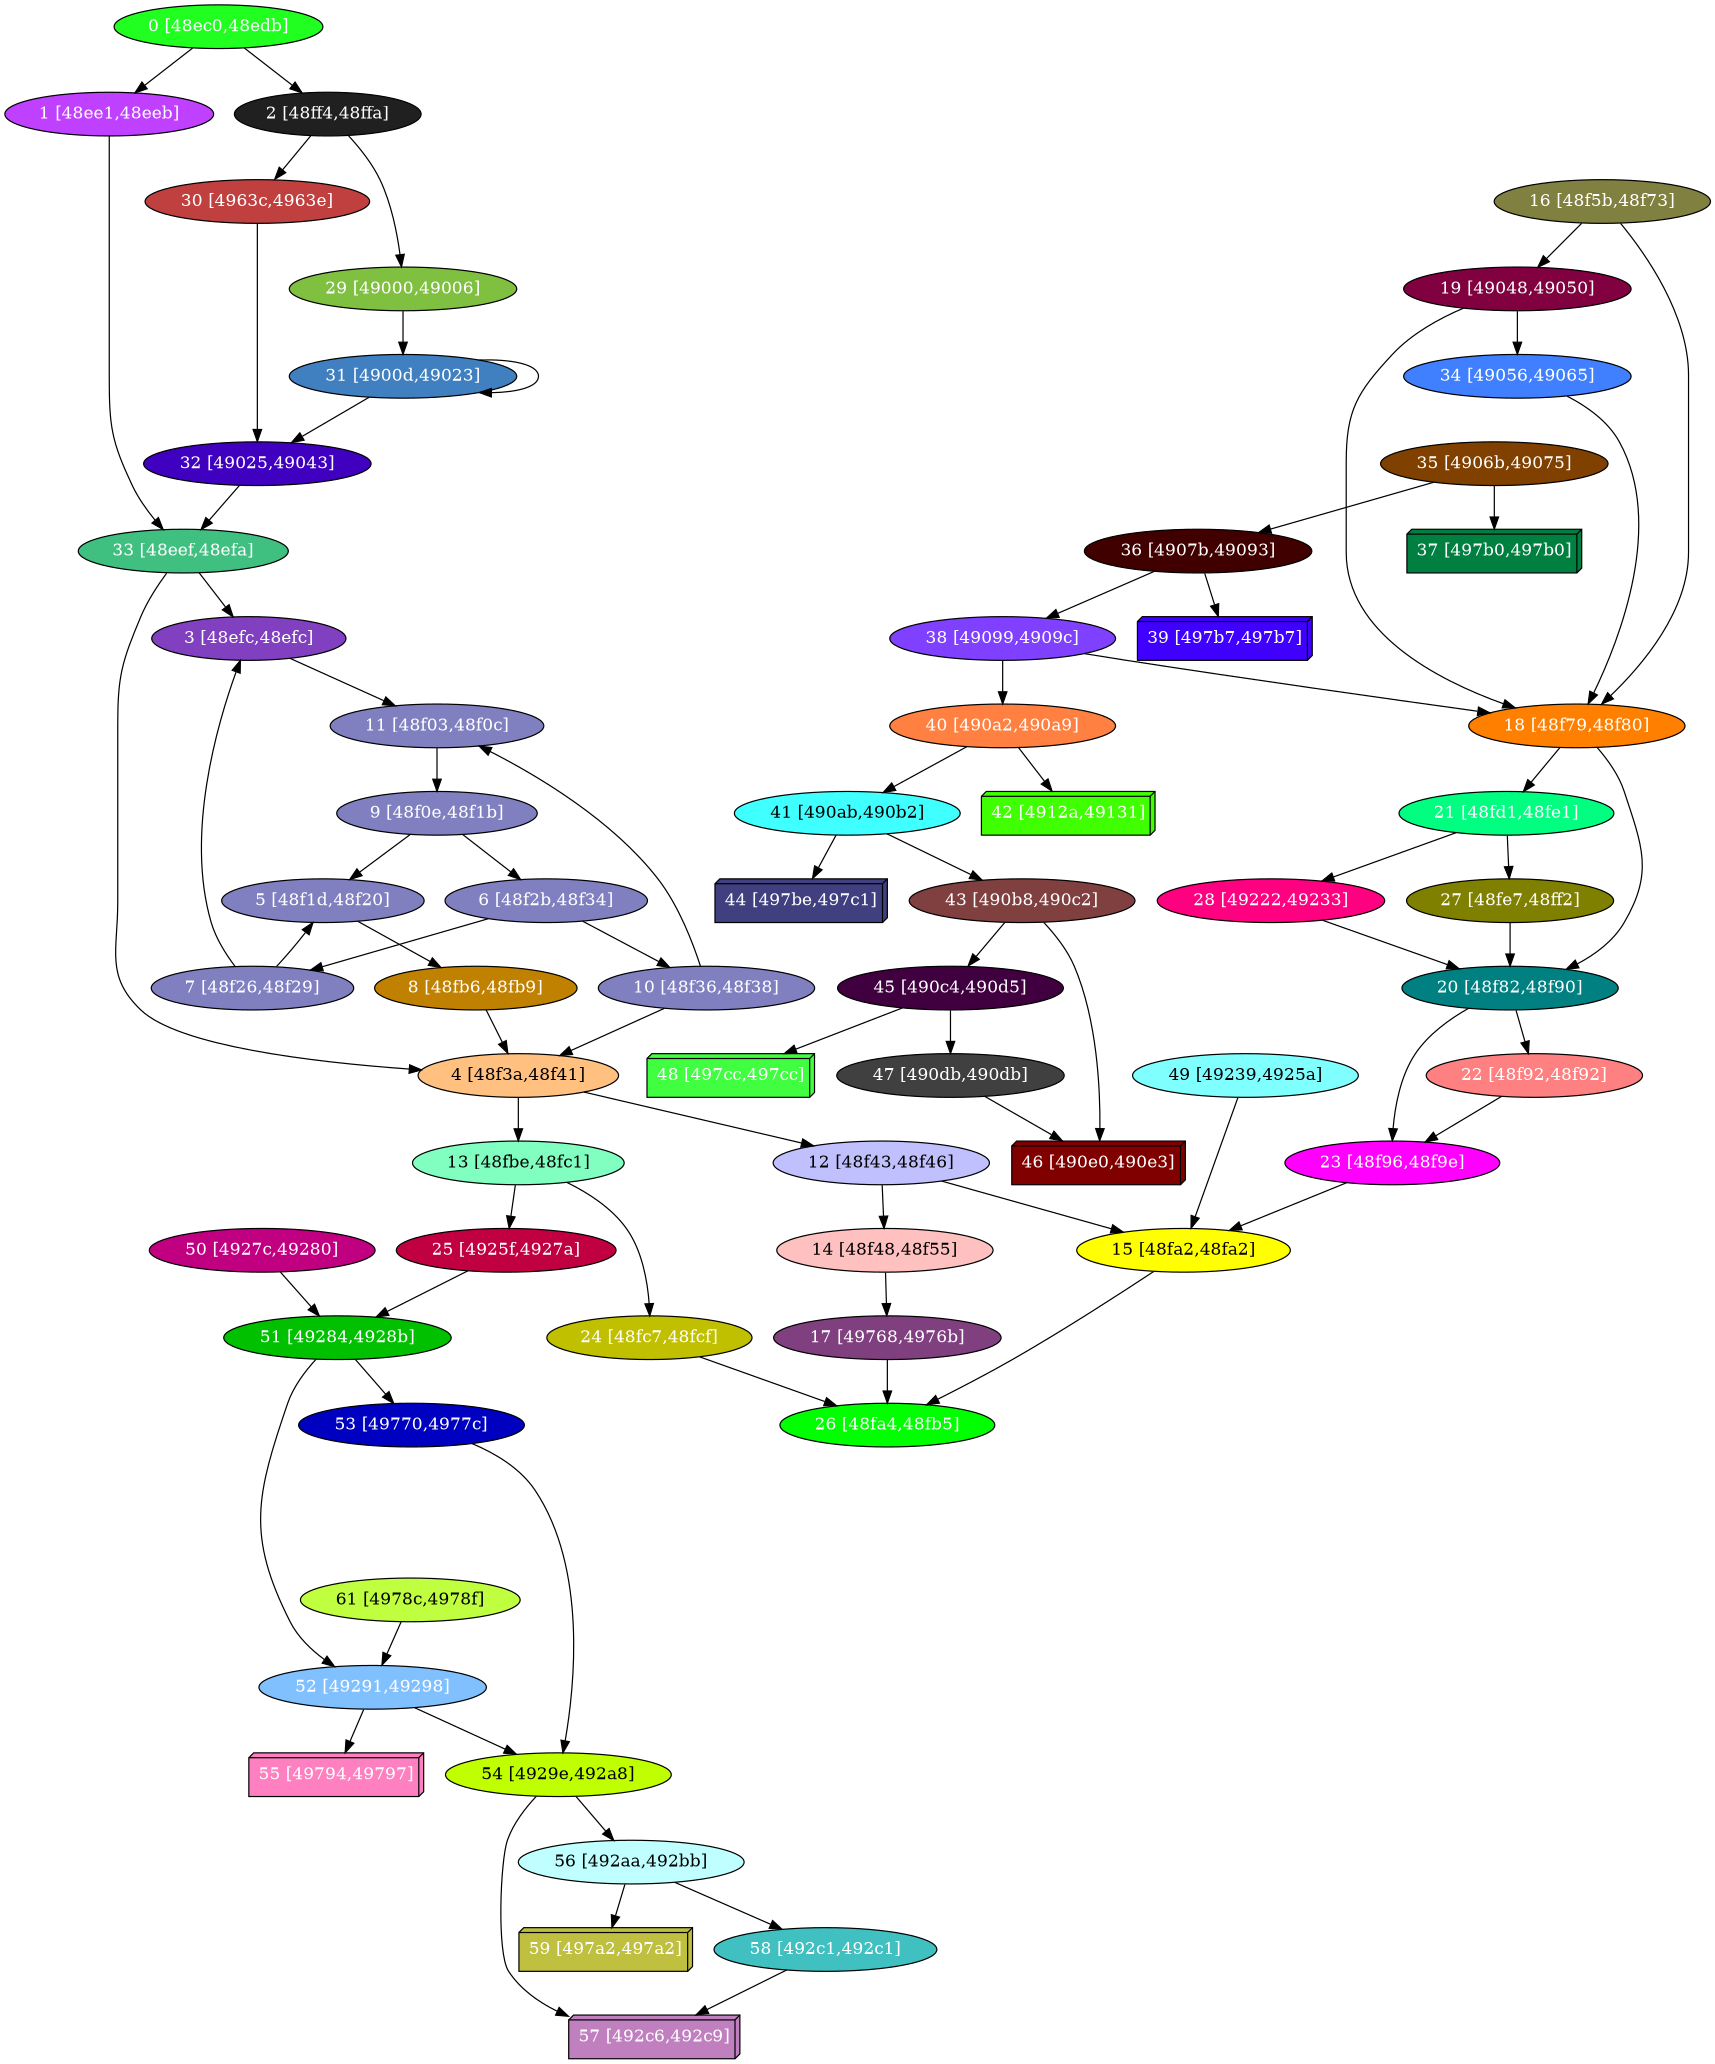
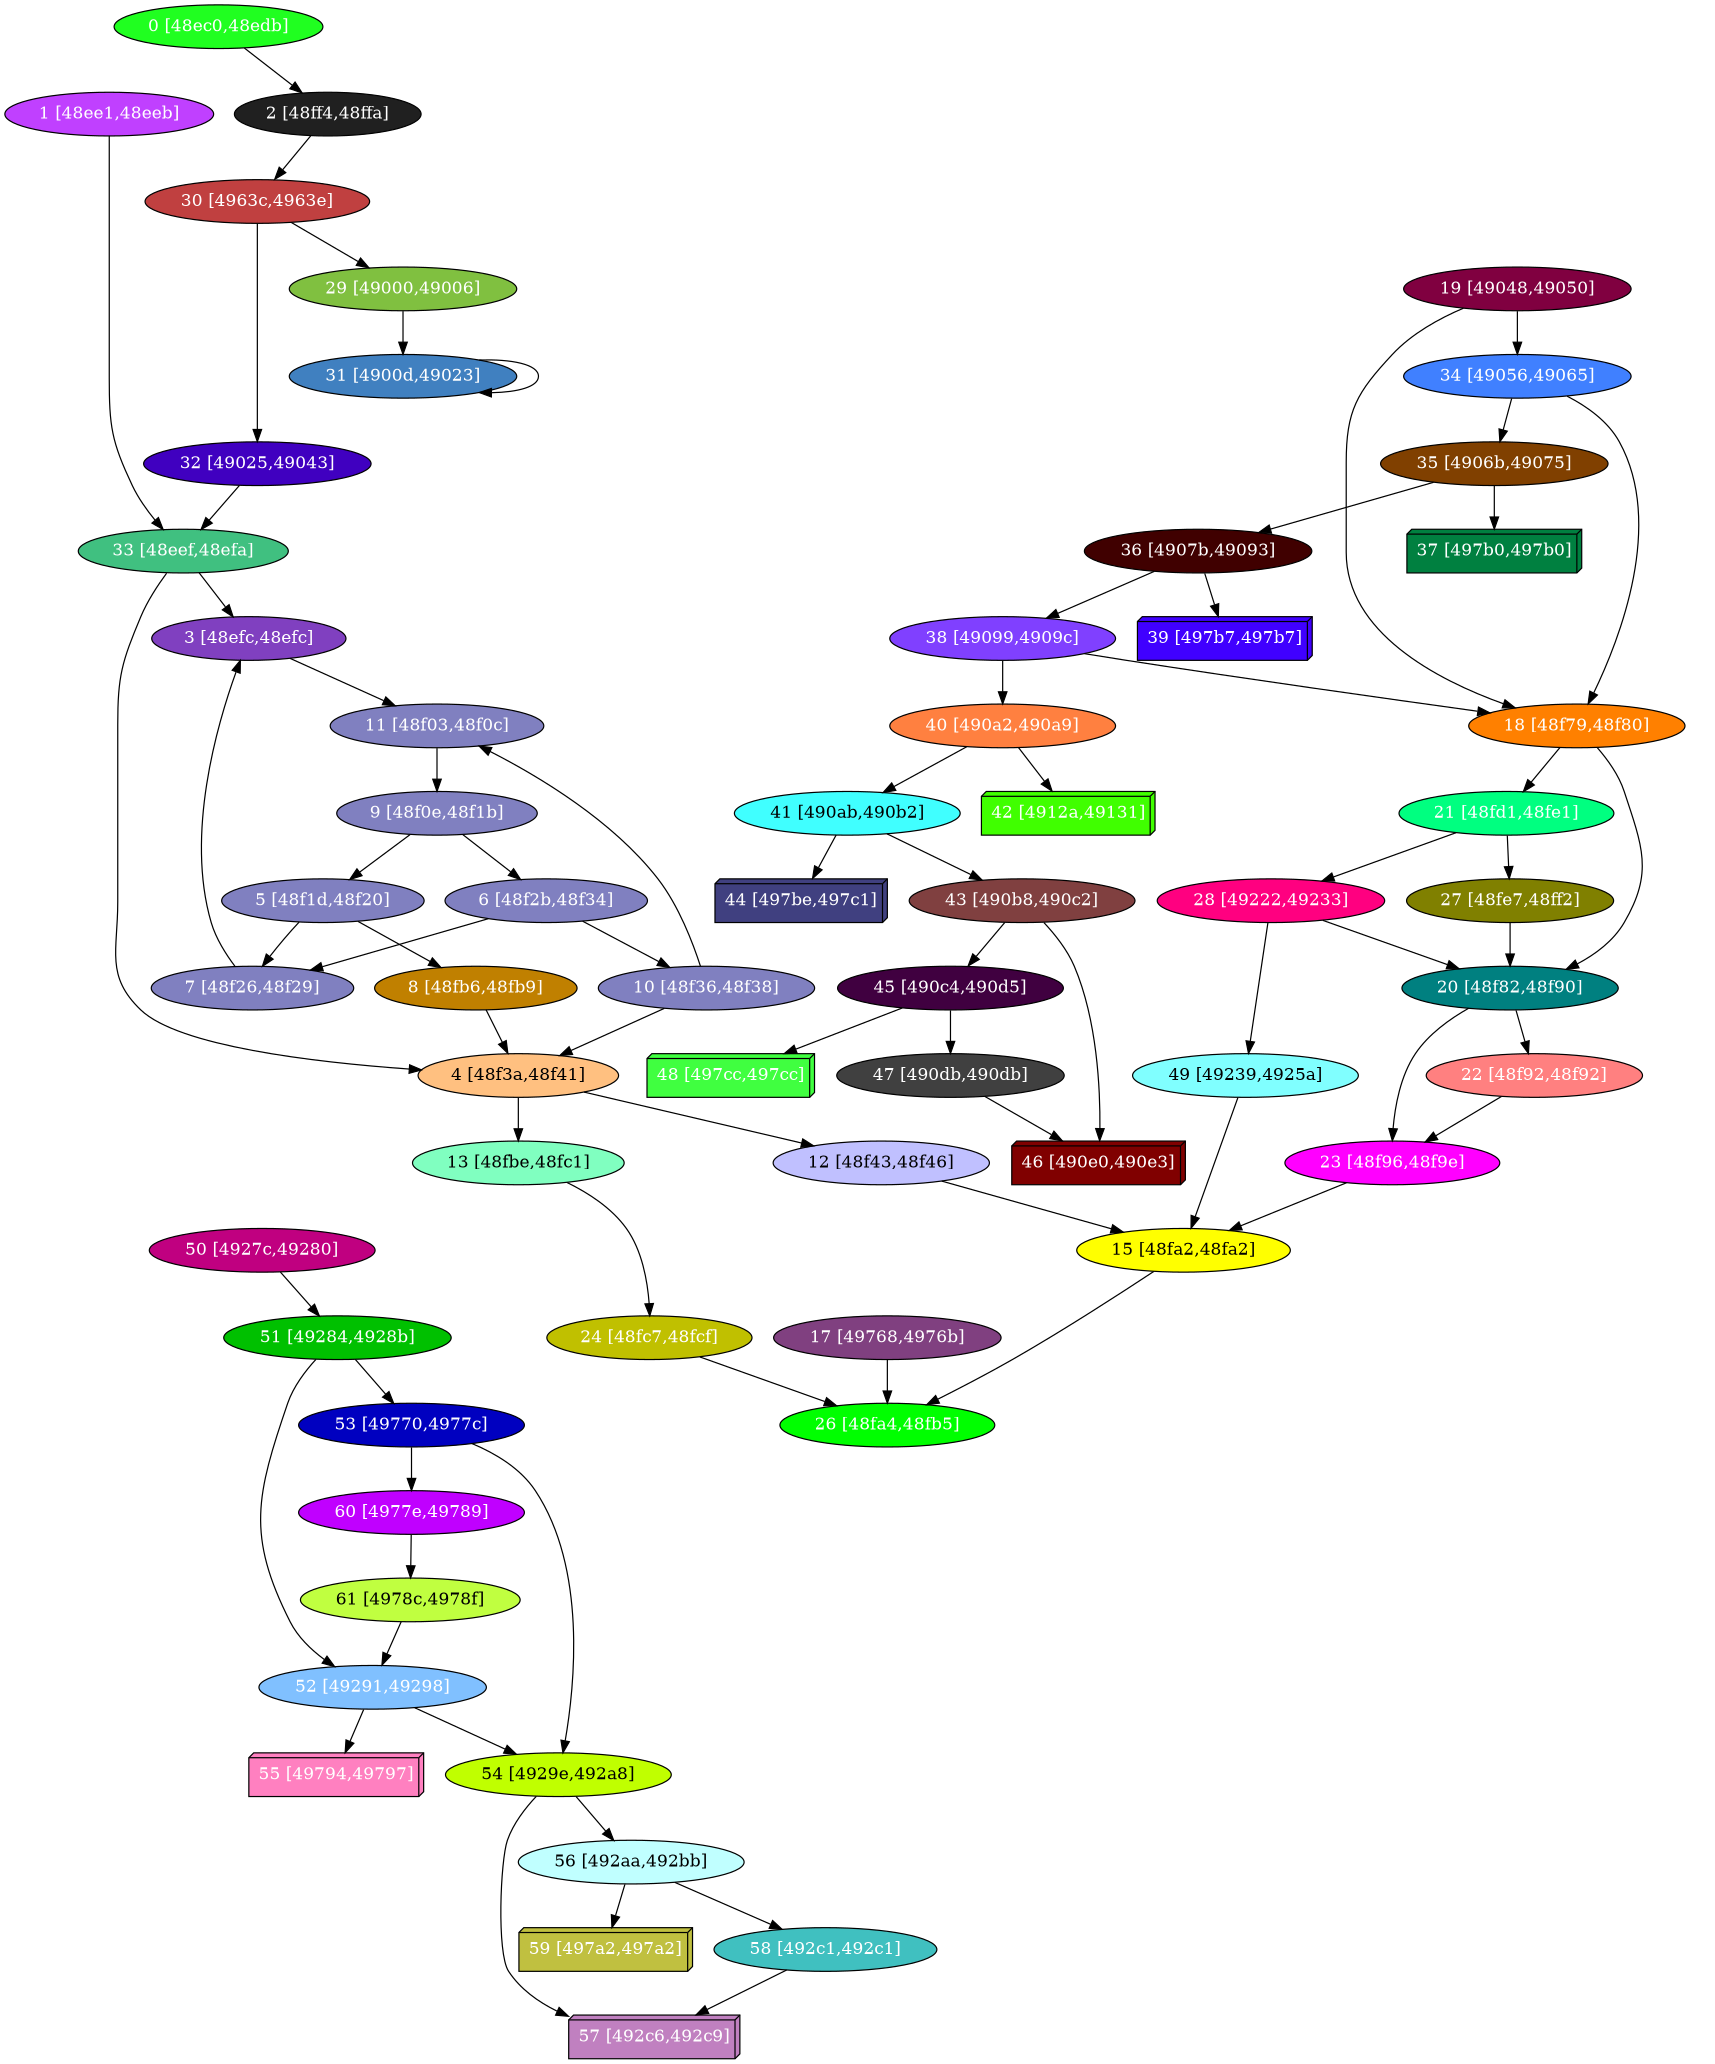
edge "0 [48ec0,48edb]" -> "1 [48ee1,48eeb]": removed
edge "2 [48ff4,48ffa]" -> "29 [49000,49006]": now "30 [4963c,4963e]" -> "29 [49000,49006]"
node "16 [48f5b,48f73]": removed
edge "34 [49056,49065]" -> "35 [4906b,49075]": added
edge "31 [4900d,49023]" -> "32 [49025,49043]": removed
edge "7 [48f26,48f29]" -> "5 [48f1d,48f20]": reversed
edge "28 [49222,49233]" -> "49 [49239,4925a]": added
node "25 [4925f,4927a]": removed
node "14 [48f48,48f55]": removed
node "60 [4977e,49789]": added
